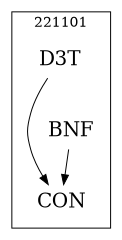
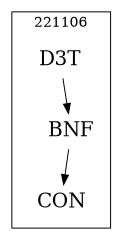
cluster "221101": label "221101" -> "221106"
edge "D3T" -> "CON": now "D3T" -> "BNF"
